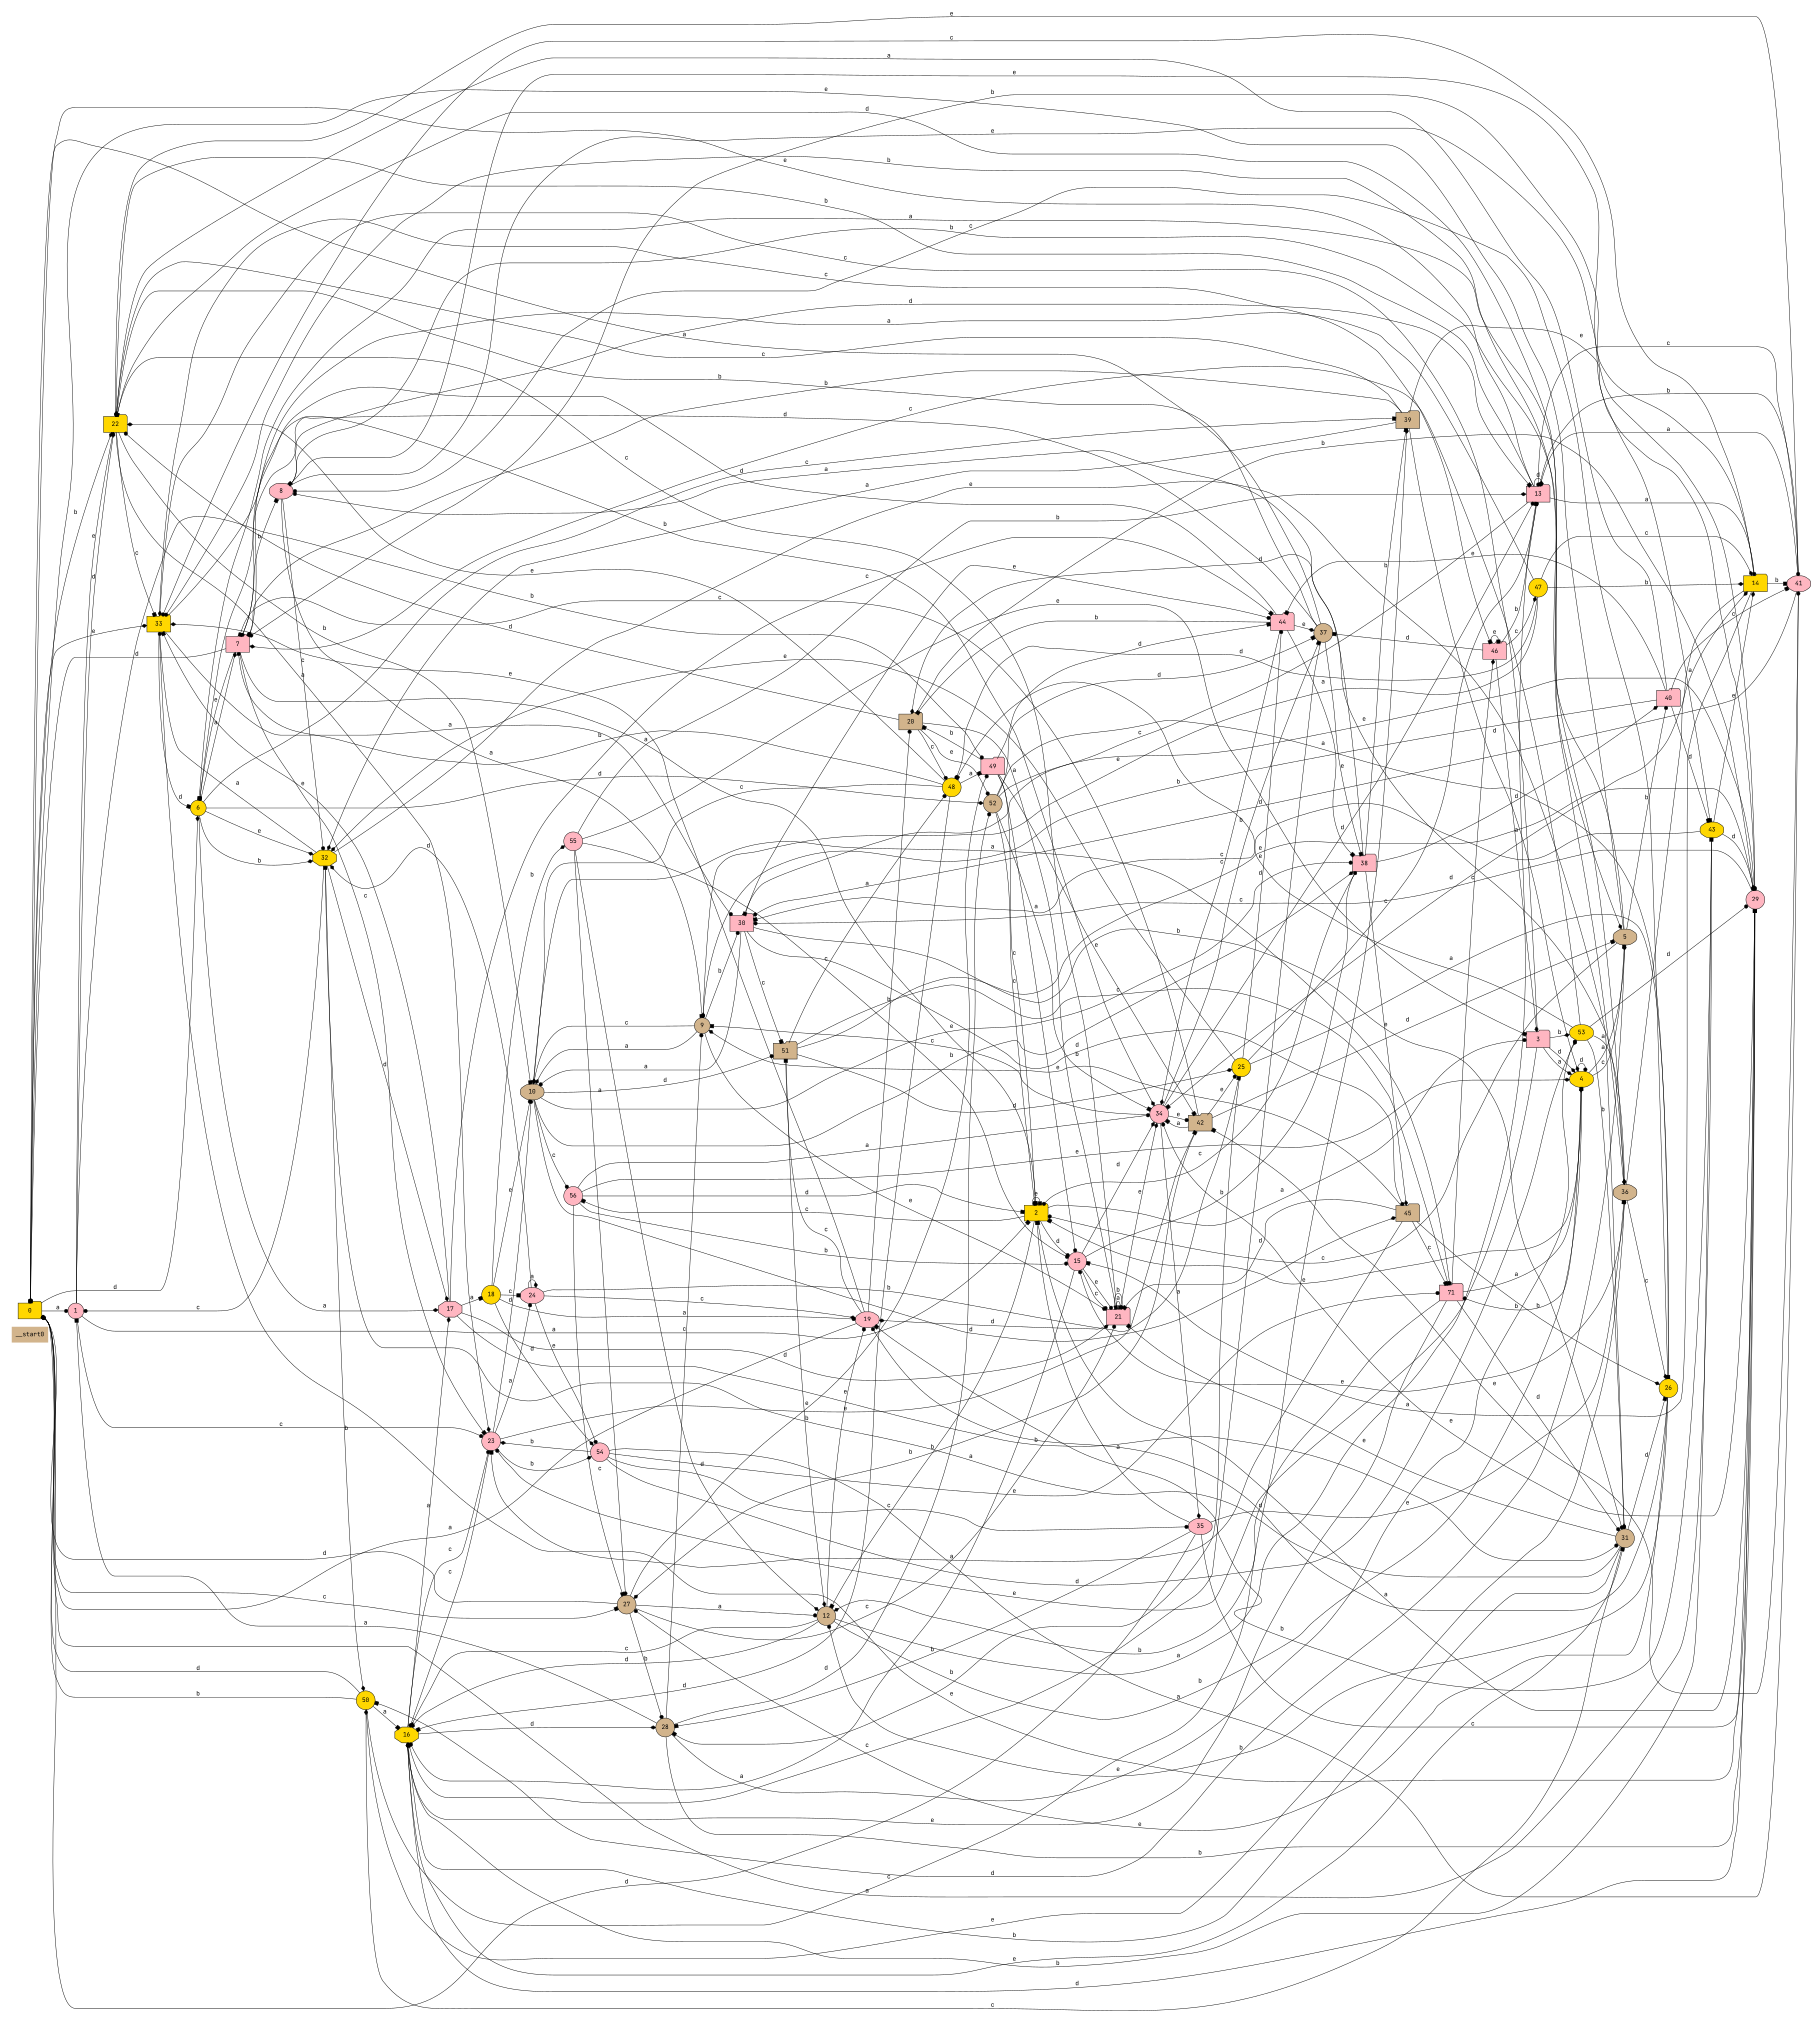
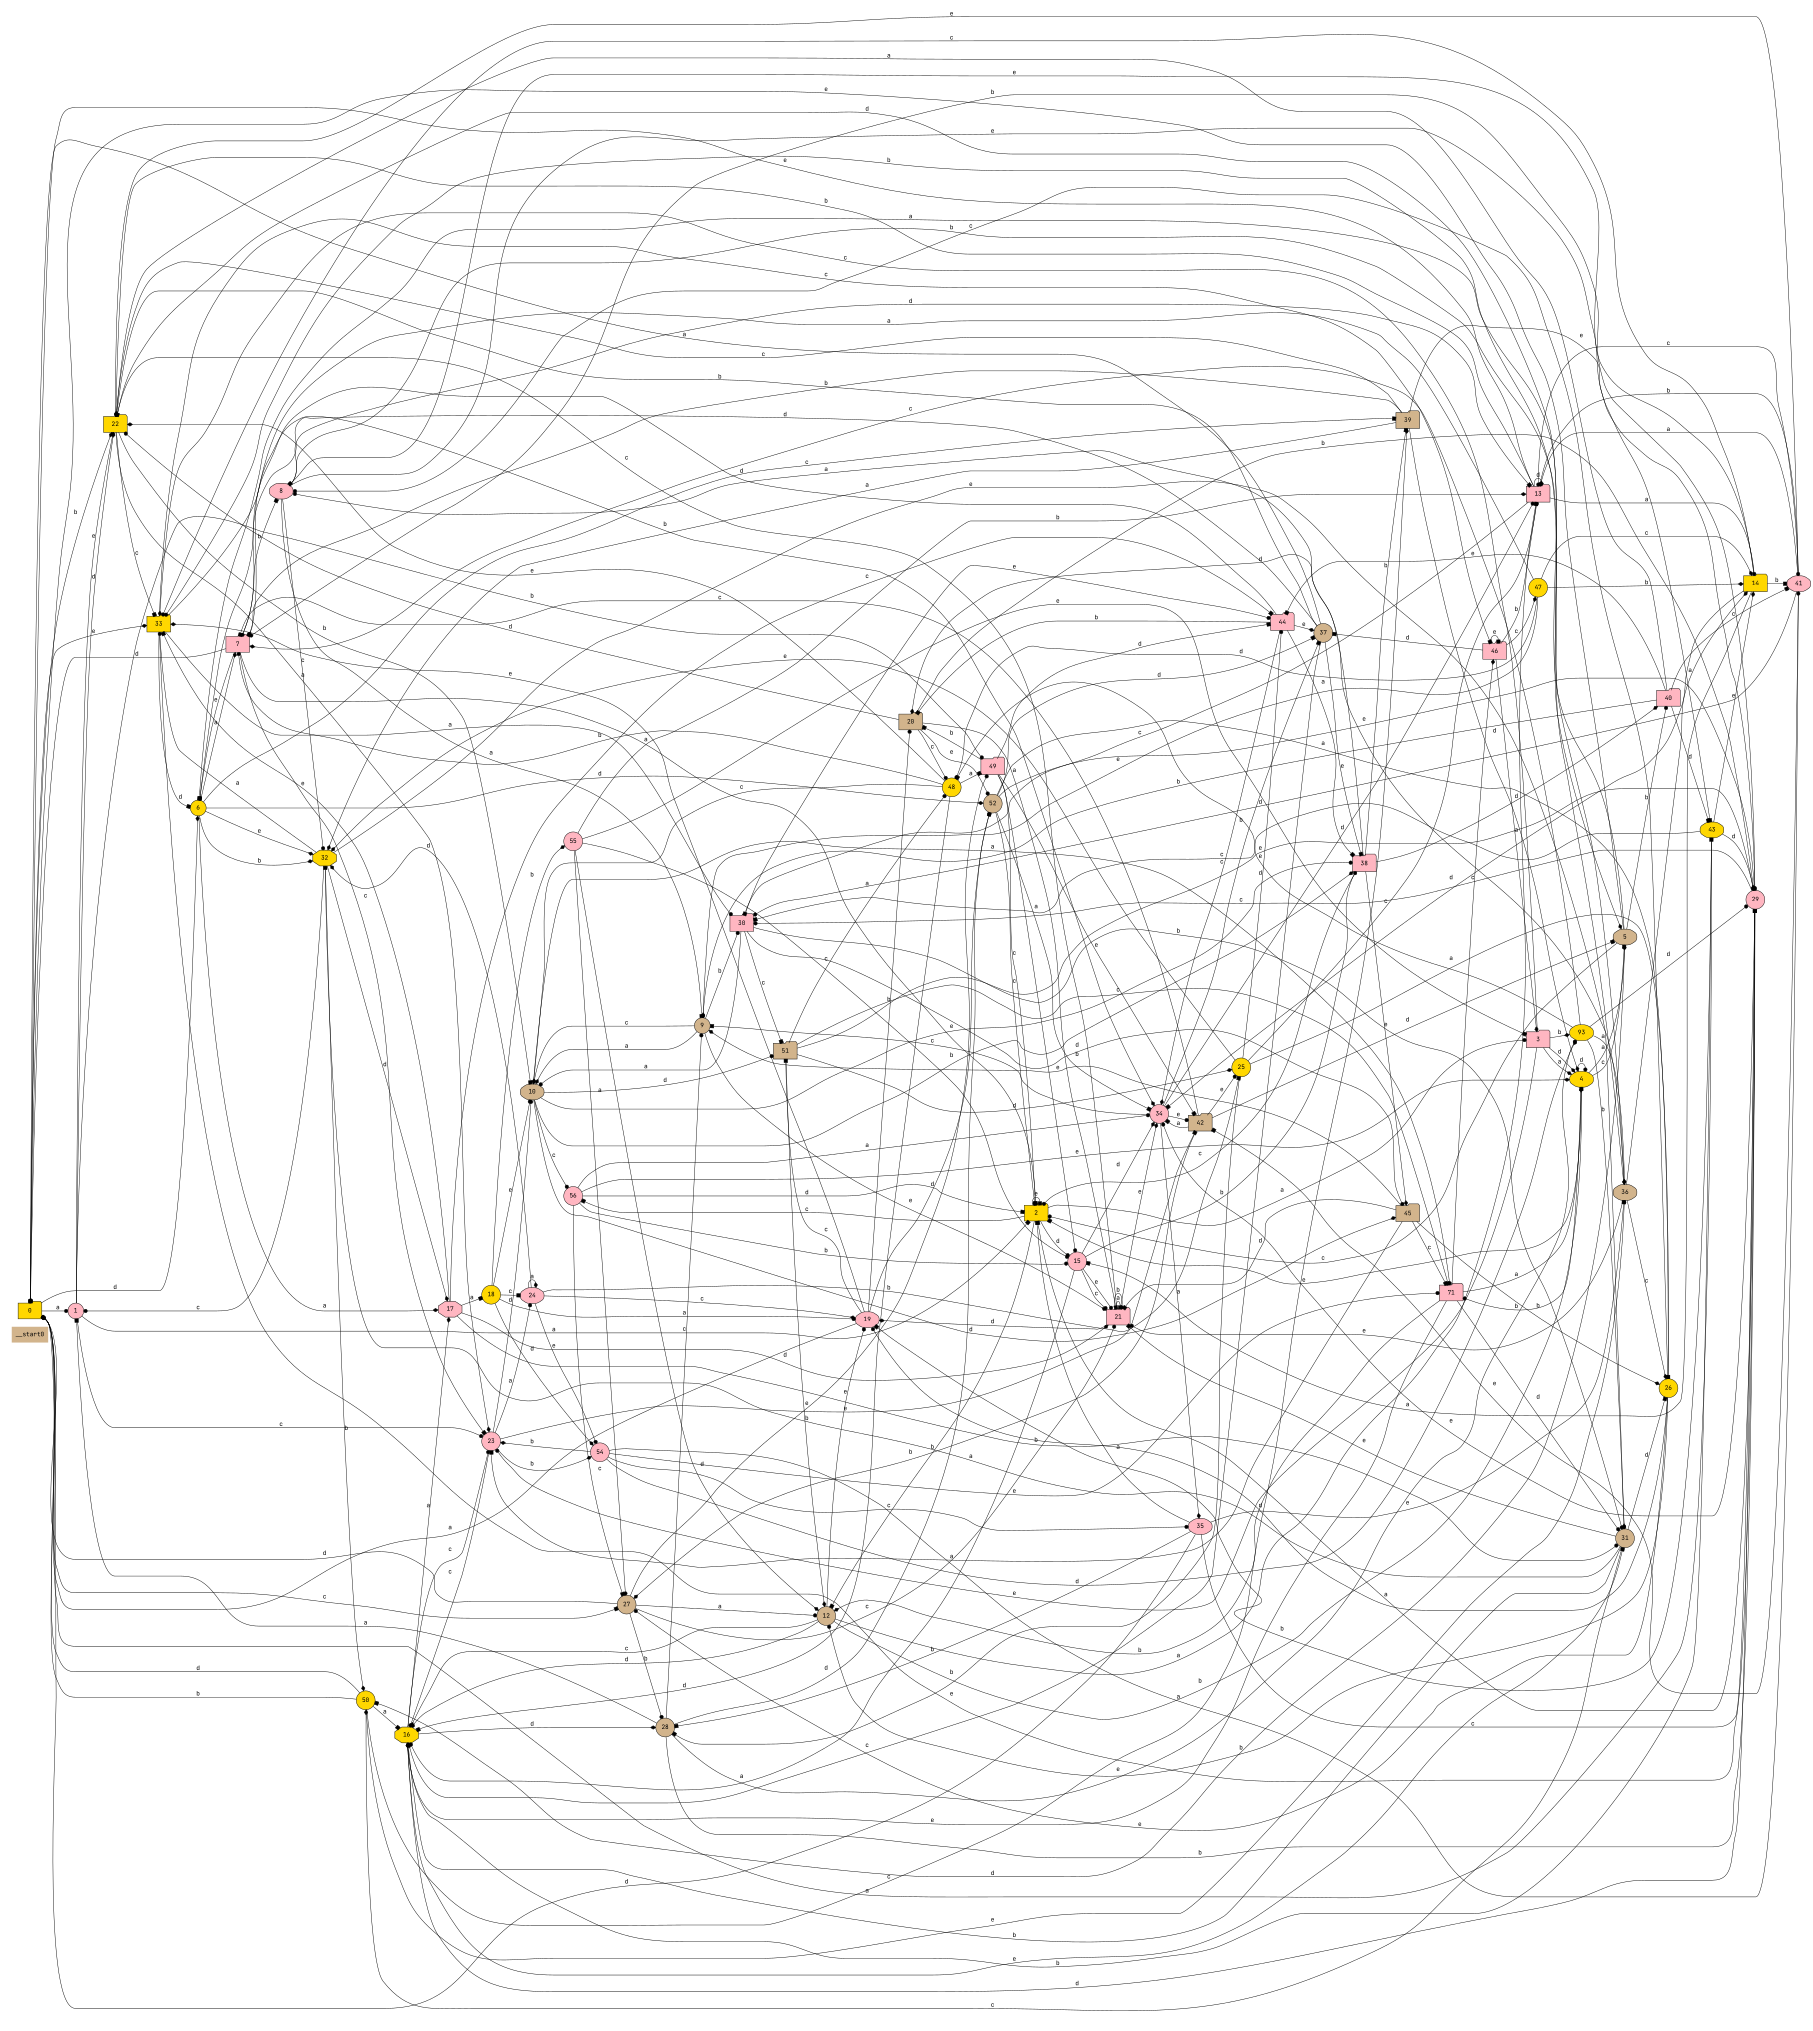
node "53": label "53" -> "93"
edge "19" -> "52": added, label "d"
edge "36" -> "15": now "36" -> "21"
